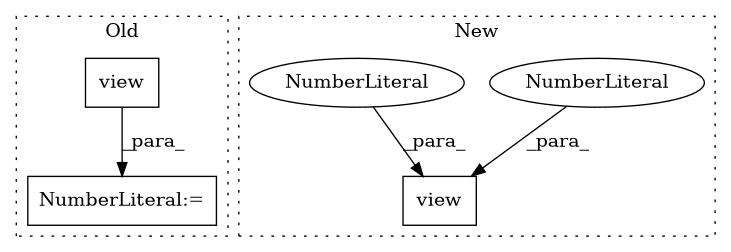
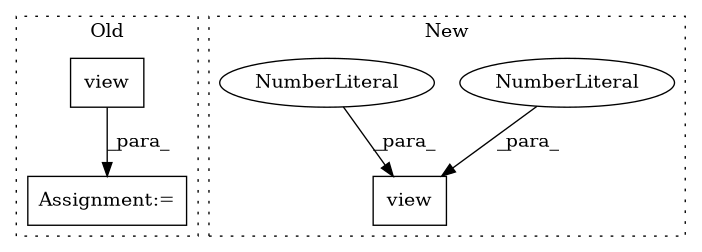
node "NumberLiteral:=": label "NumberLiteral:=" -> "Assignment:="
